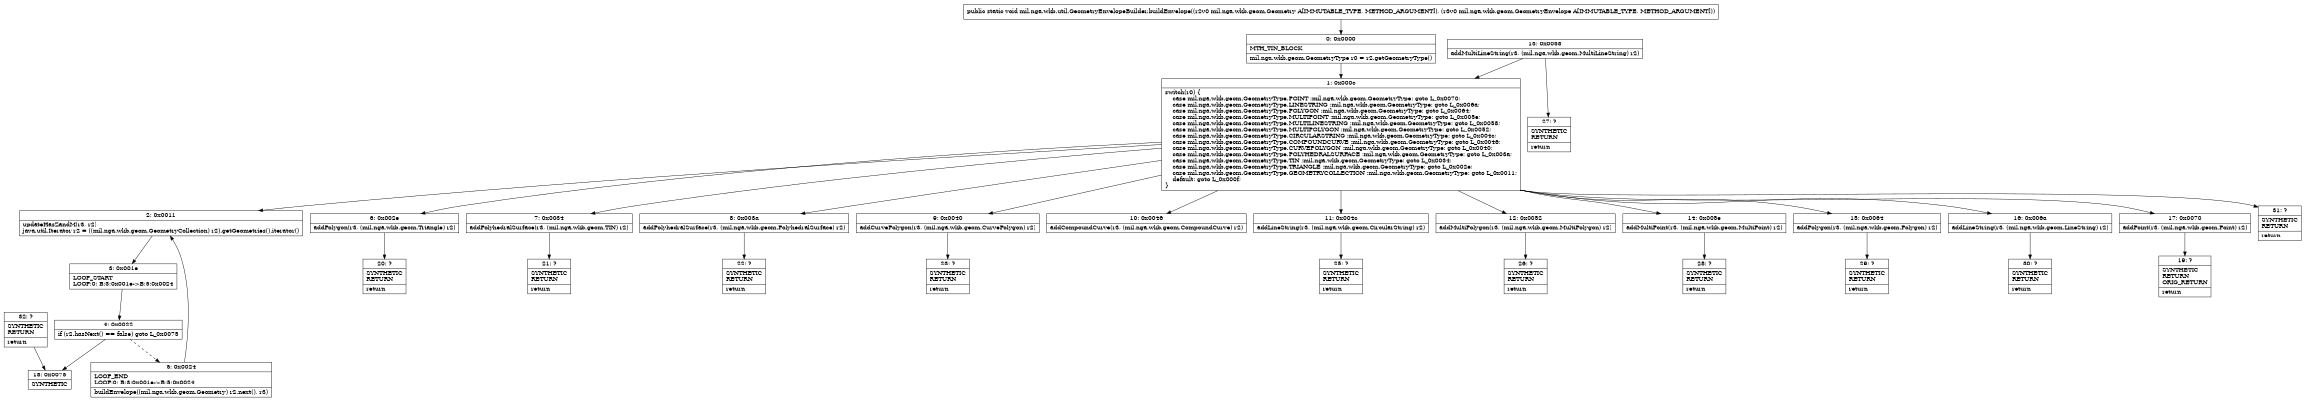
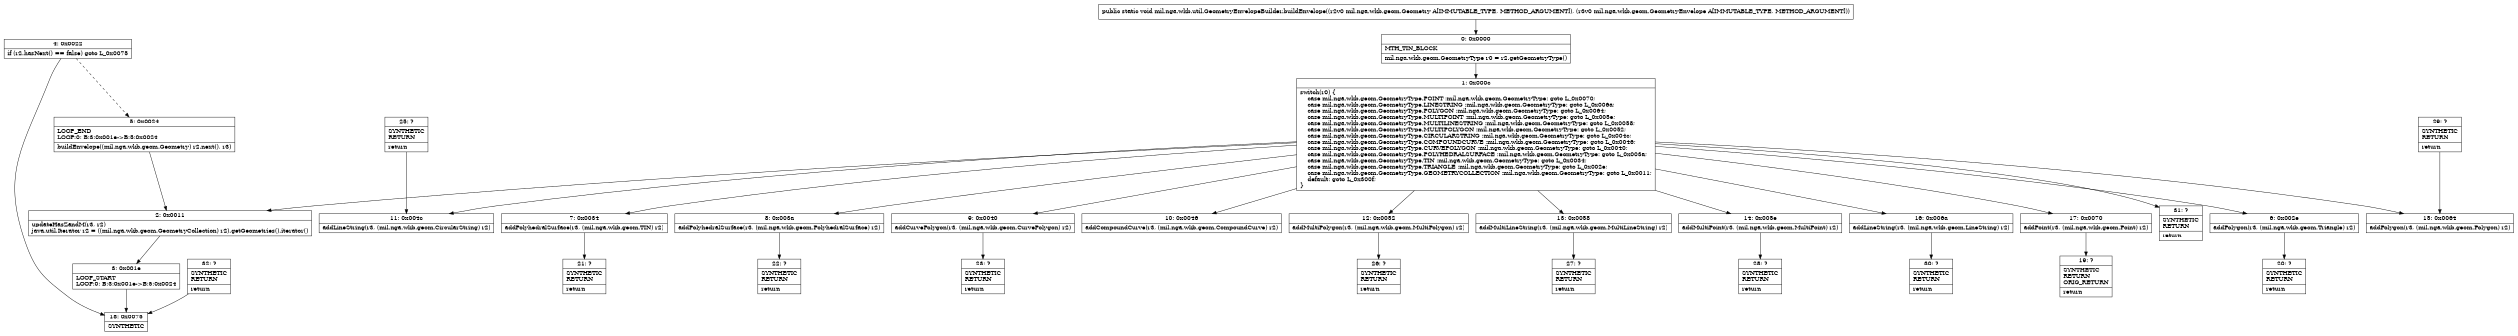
edge "13: 0x0058" -> "1: 0x000c": reversed
node "1: 0x000c": text "default: goto L_0x000f;" -> "default: goto L_0x300f;"
edge "11: 0x004c" -> "25: ?": reversed
edge "15: 0x0064" -> "29: ?": reversed
edge "3: 0x001e" -> "4: 0x0022": now "3: 0x001e" -> "18: 0x0075"
